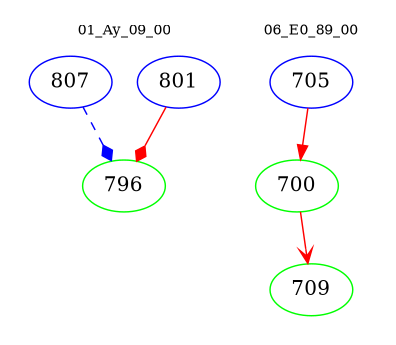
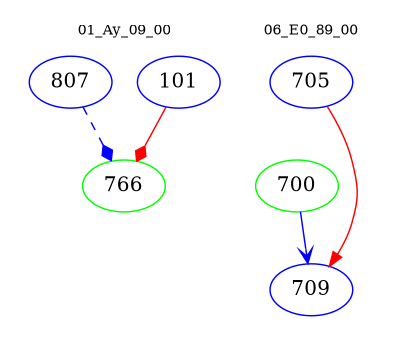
node "801": label "801" -> "101"
edge "705" -> "700": now "705" -> "709"
node "796": label "796" -> "766"
edge "700" -> "709": color red -> blue
node "709": color green -> blue
